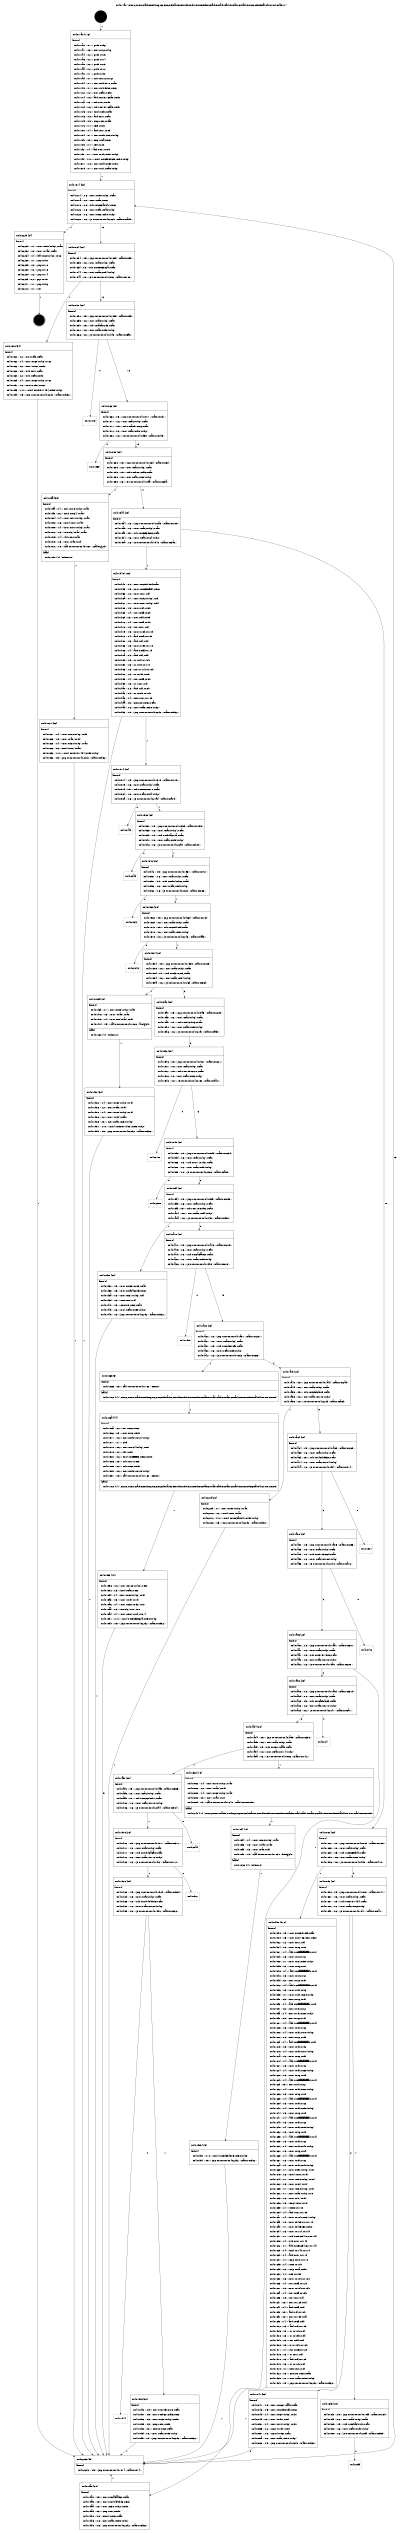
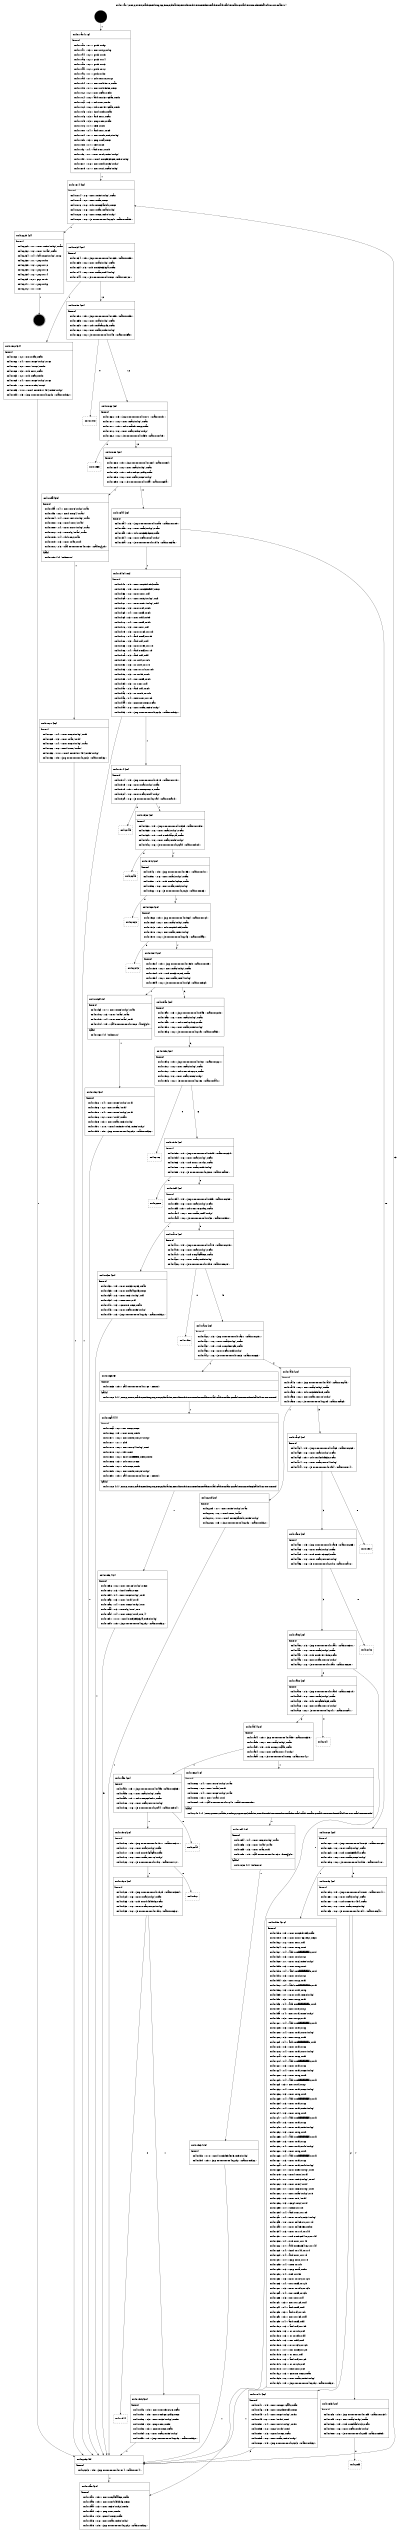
edge "0x401814 [32]" -> "0x401834 [28]": removed, label "13"
edge "0x401da0 [30]" -> "0x4022d2 [5]": reversed
